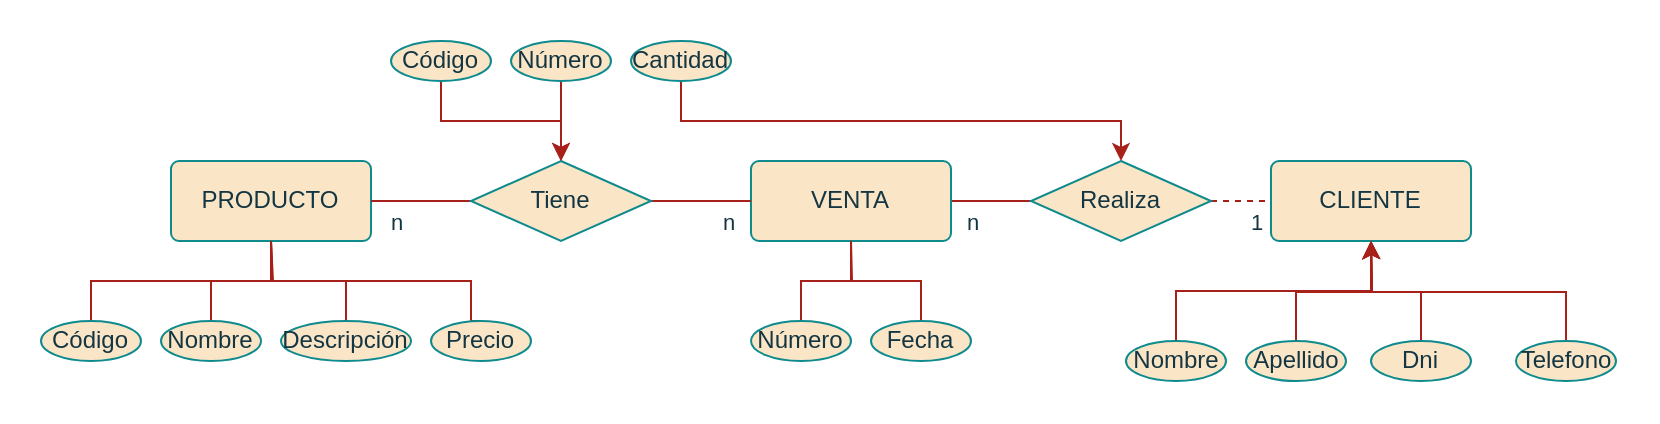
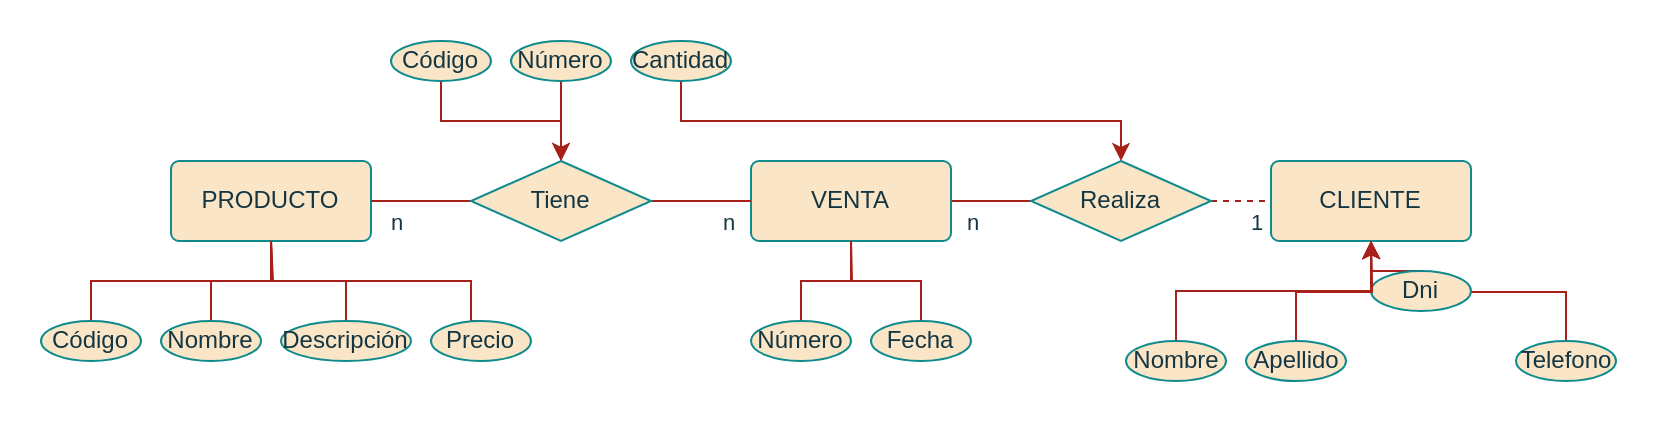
node "Dni": moved (1421, 361) -> (1421, 291)
